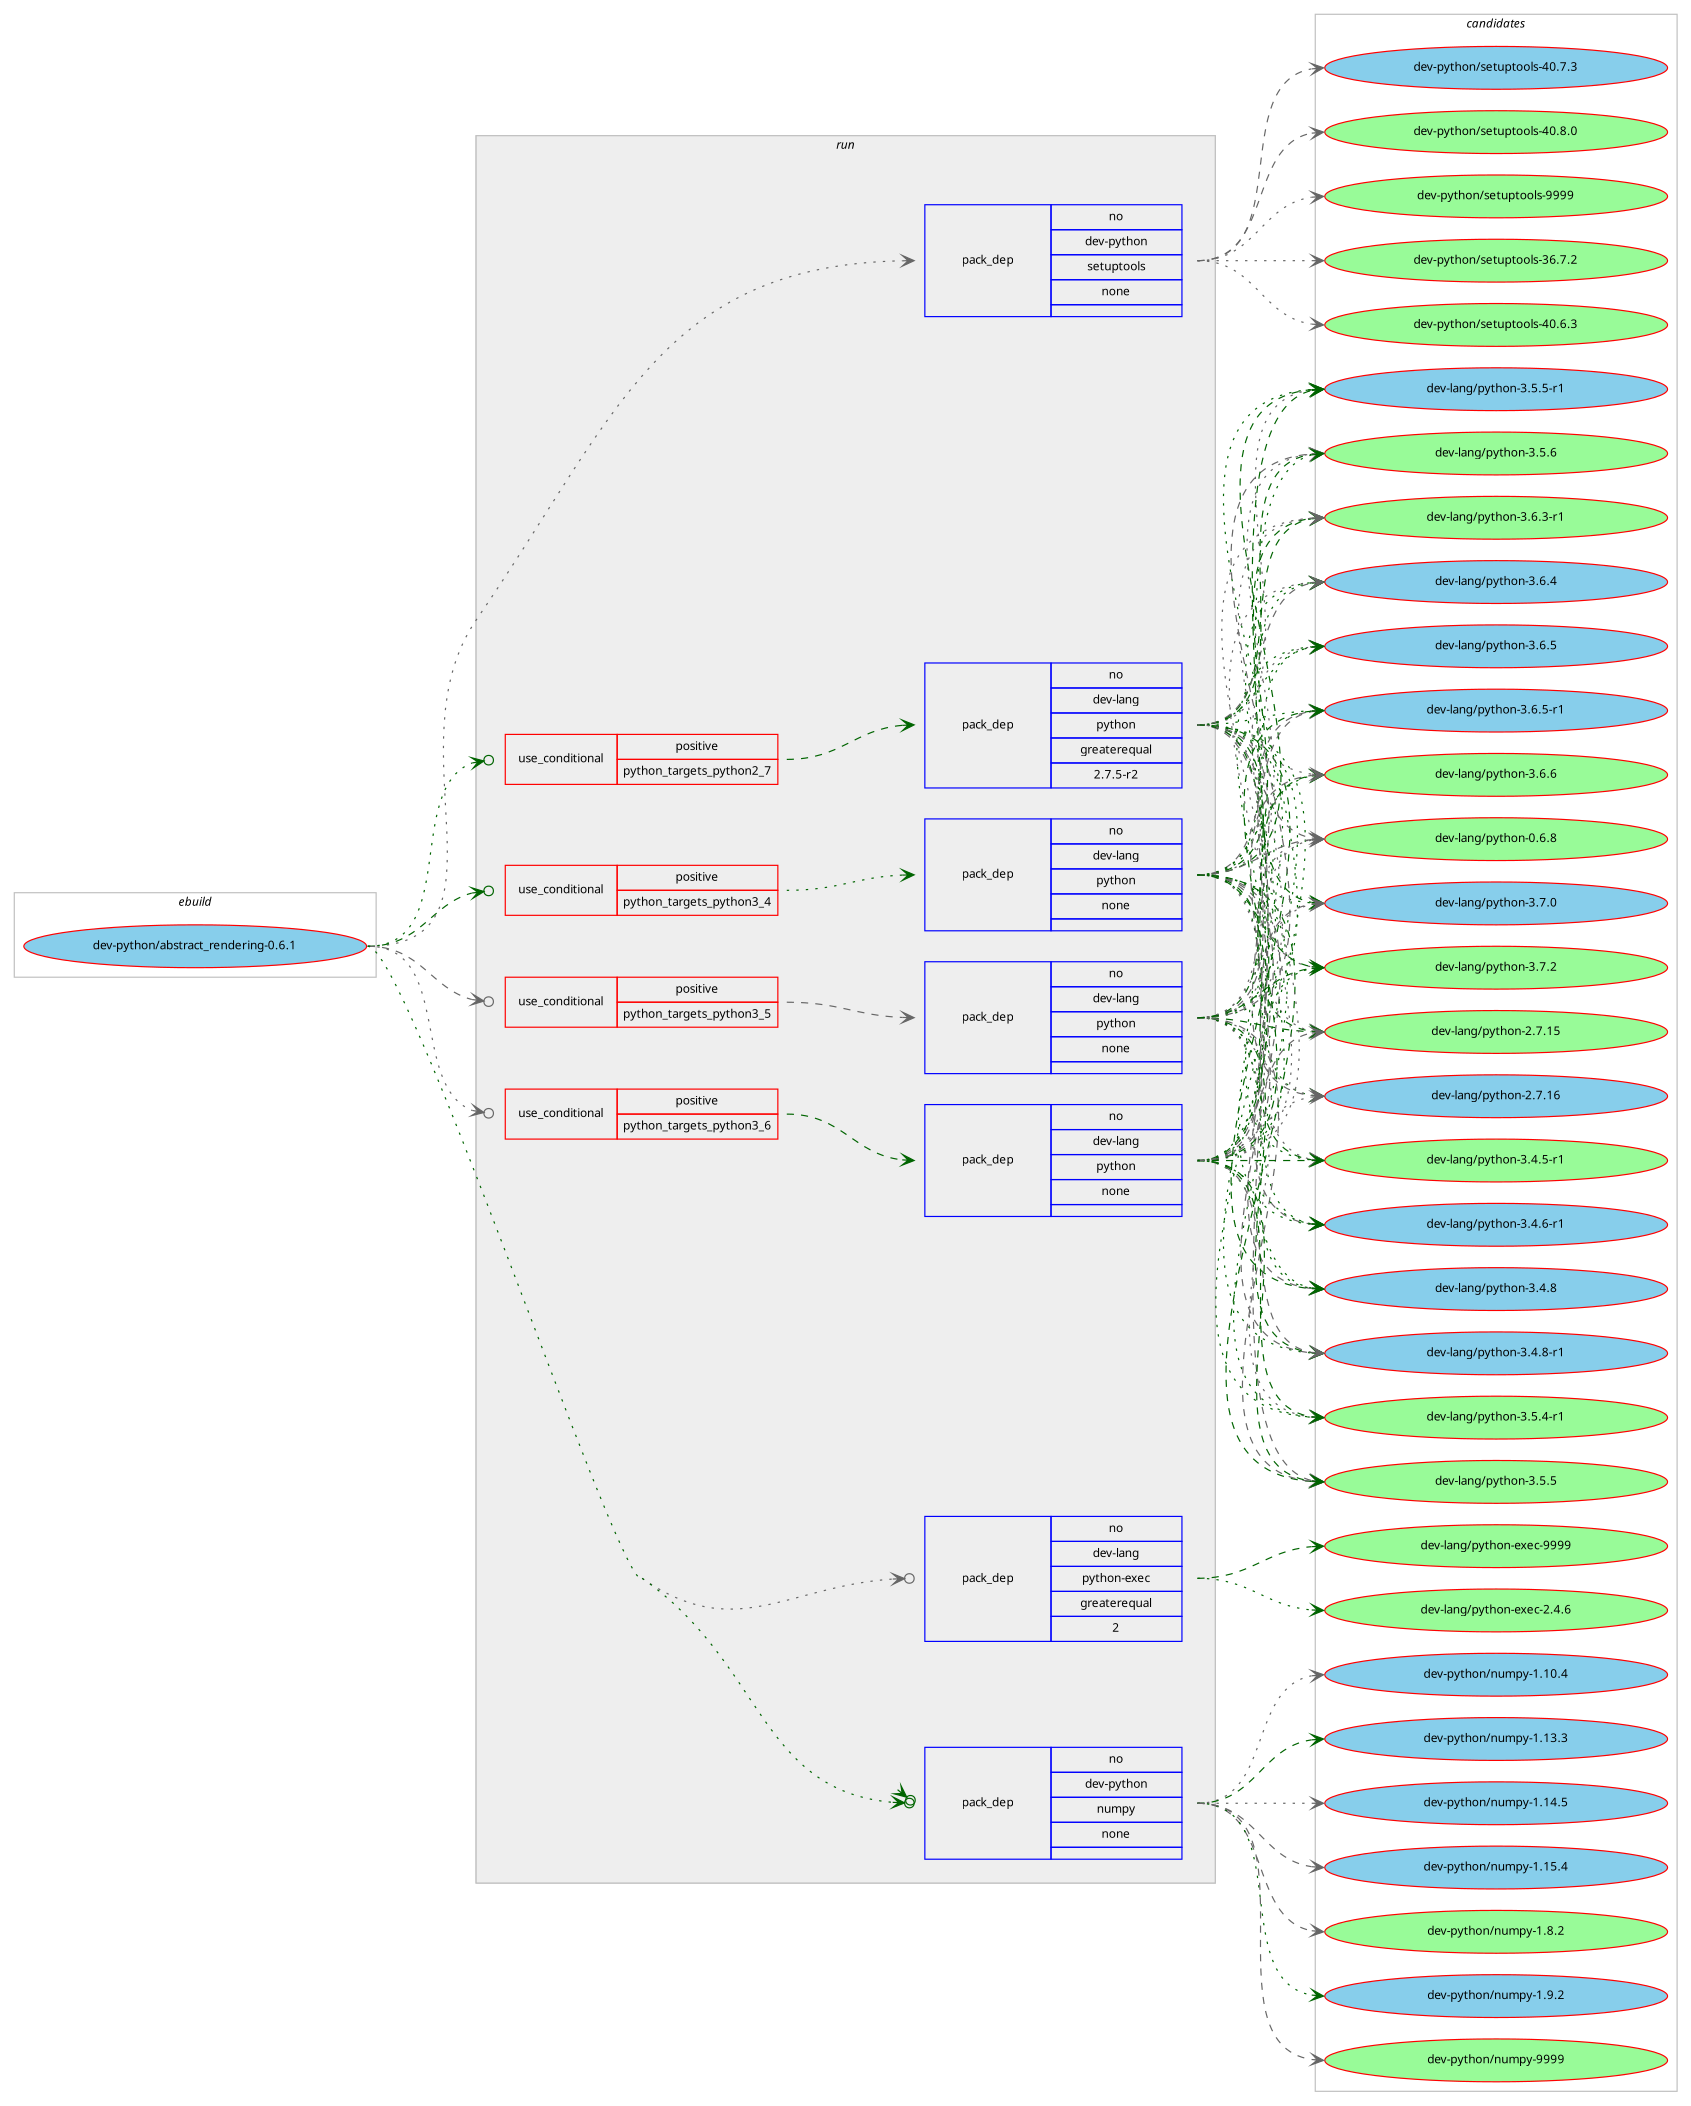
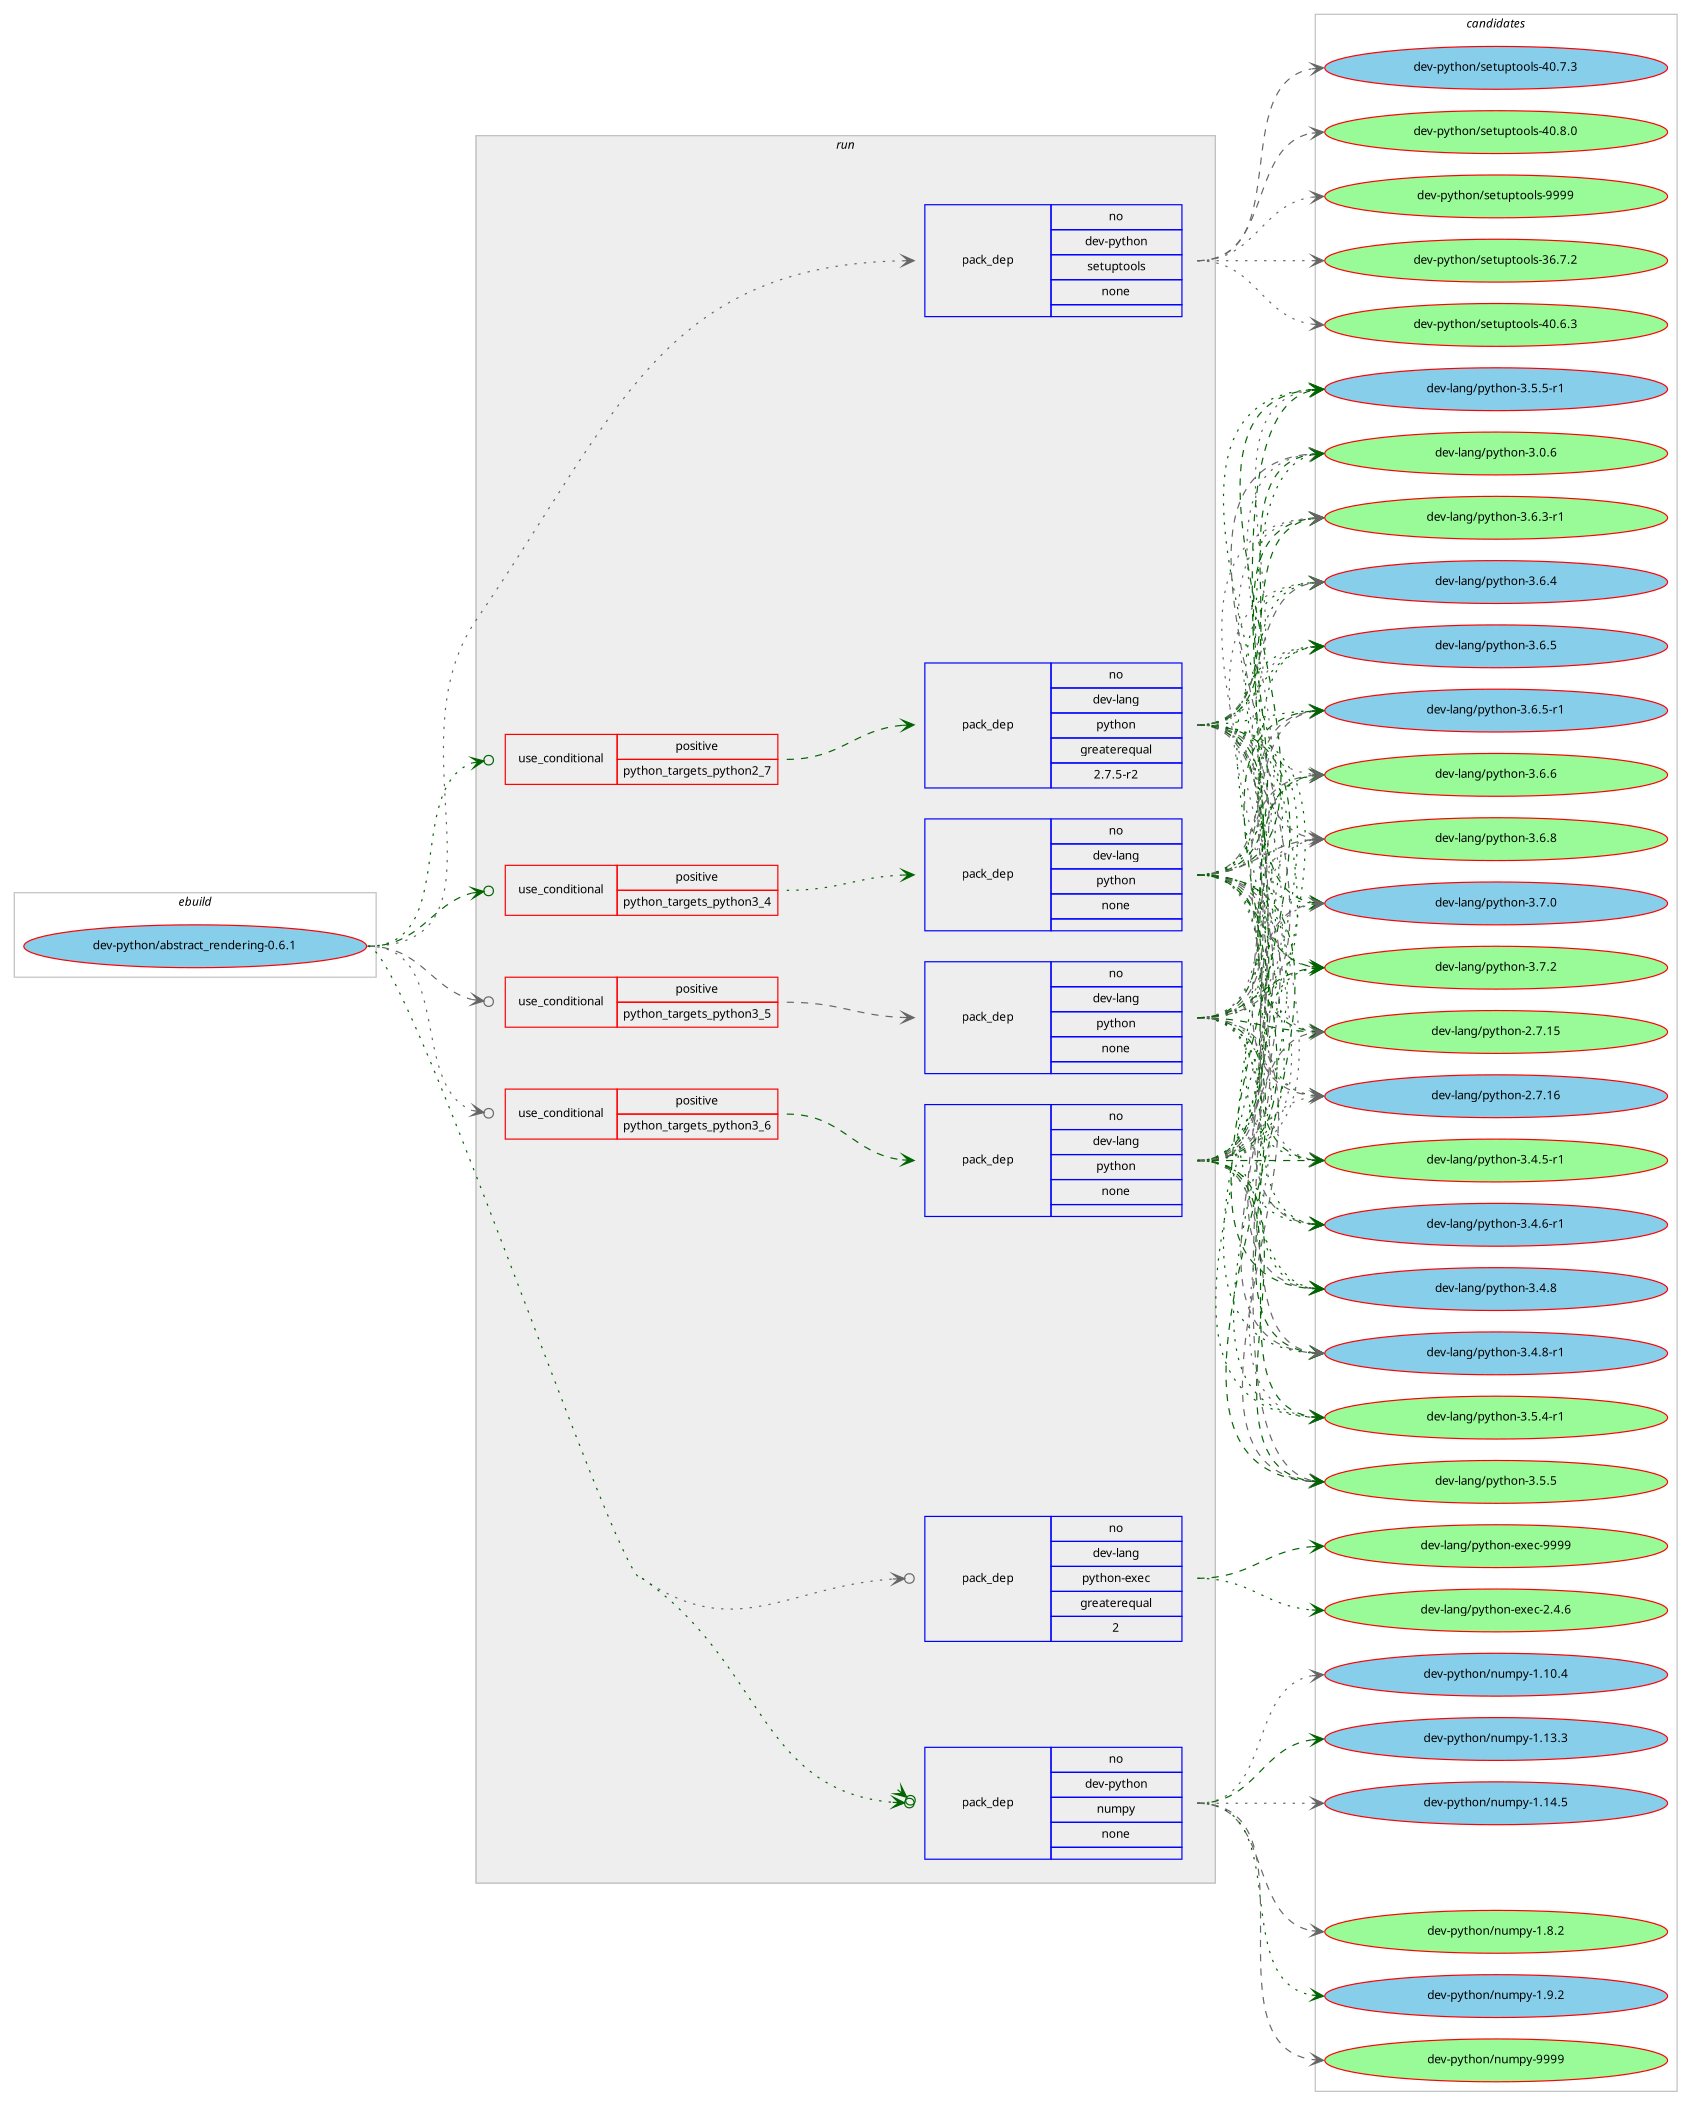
node "dev-lang/python-3.5.6": label "dev-lang/python-3.5.6" -> "dev-lang/python-3.0.6"
node "dev-lang/python-0.6.8": label "dev-lang/python-0.6.8" -> "dev-lang/python-3.6.8"
node "dev-python/numpy-1.15.4": removed
